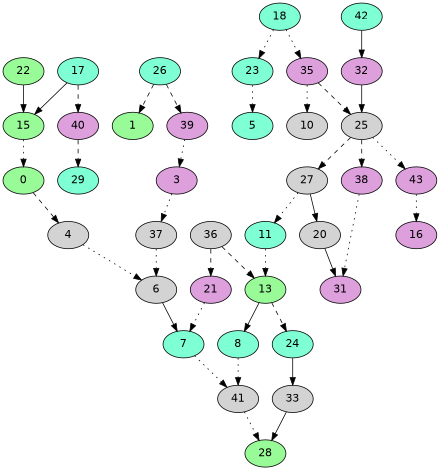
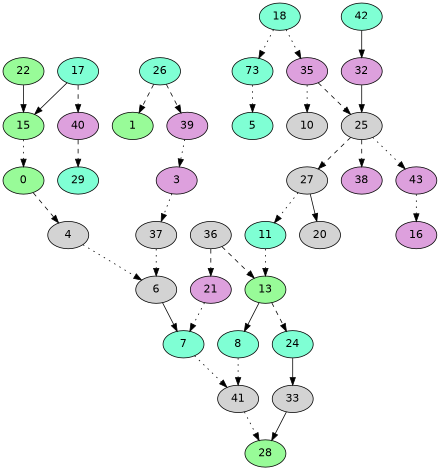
node "23": label "23" -> "73"
node "31": removed
